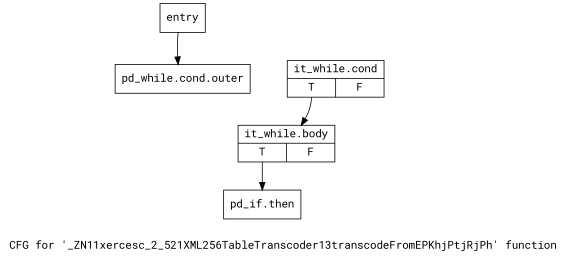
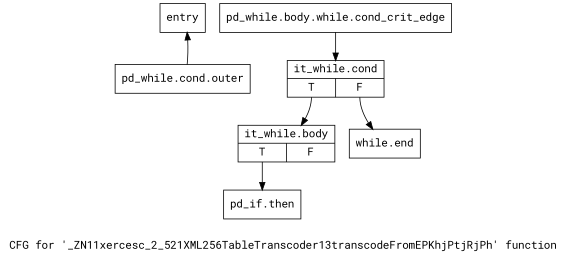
node "pd_while.body.while.cond_crit_edge": added
edge "entry" -> "pd_while.cond.outer": reversed
node "while.end": added
